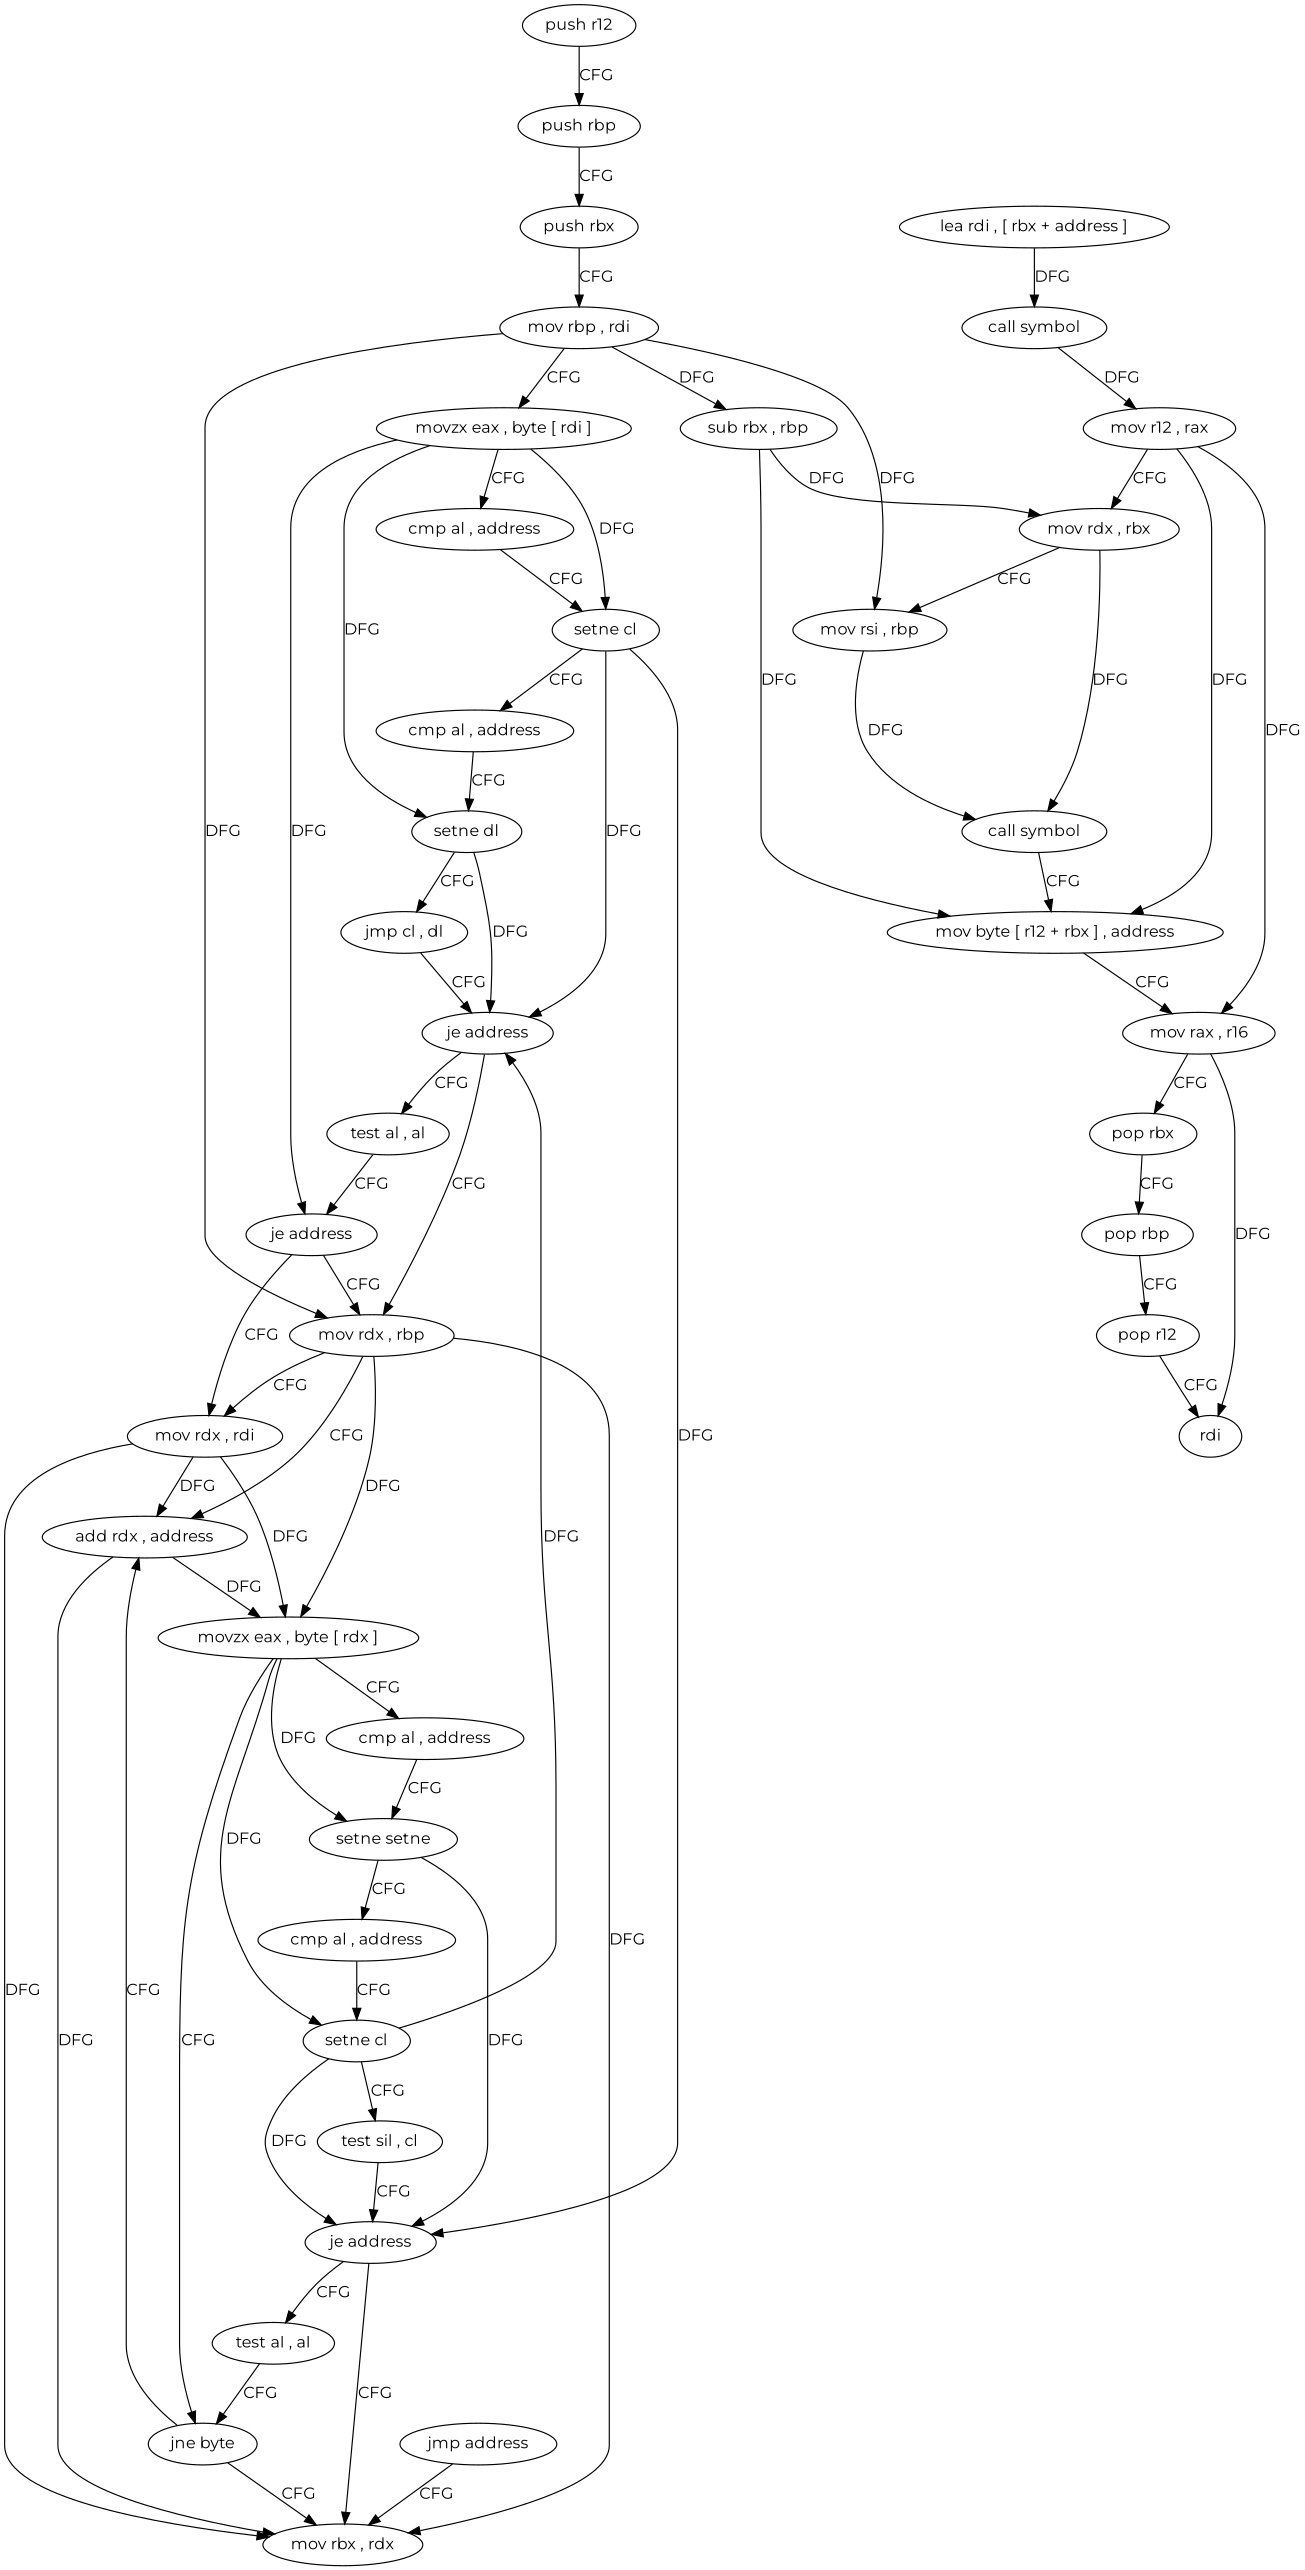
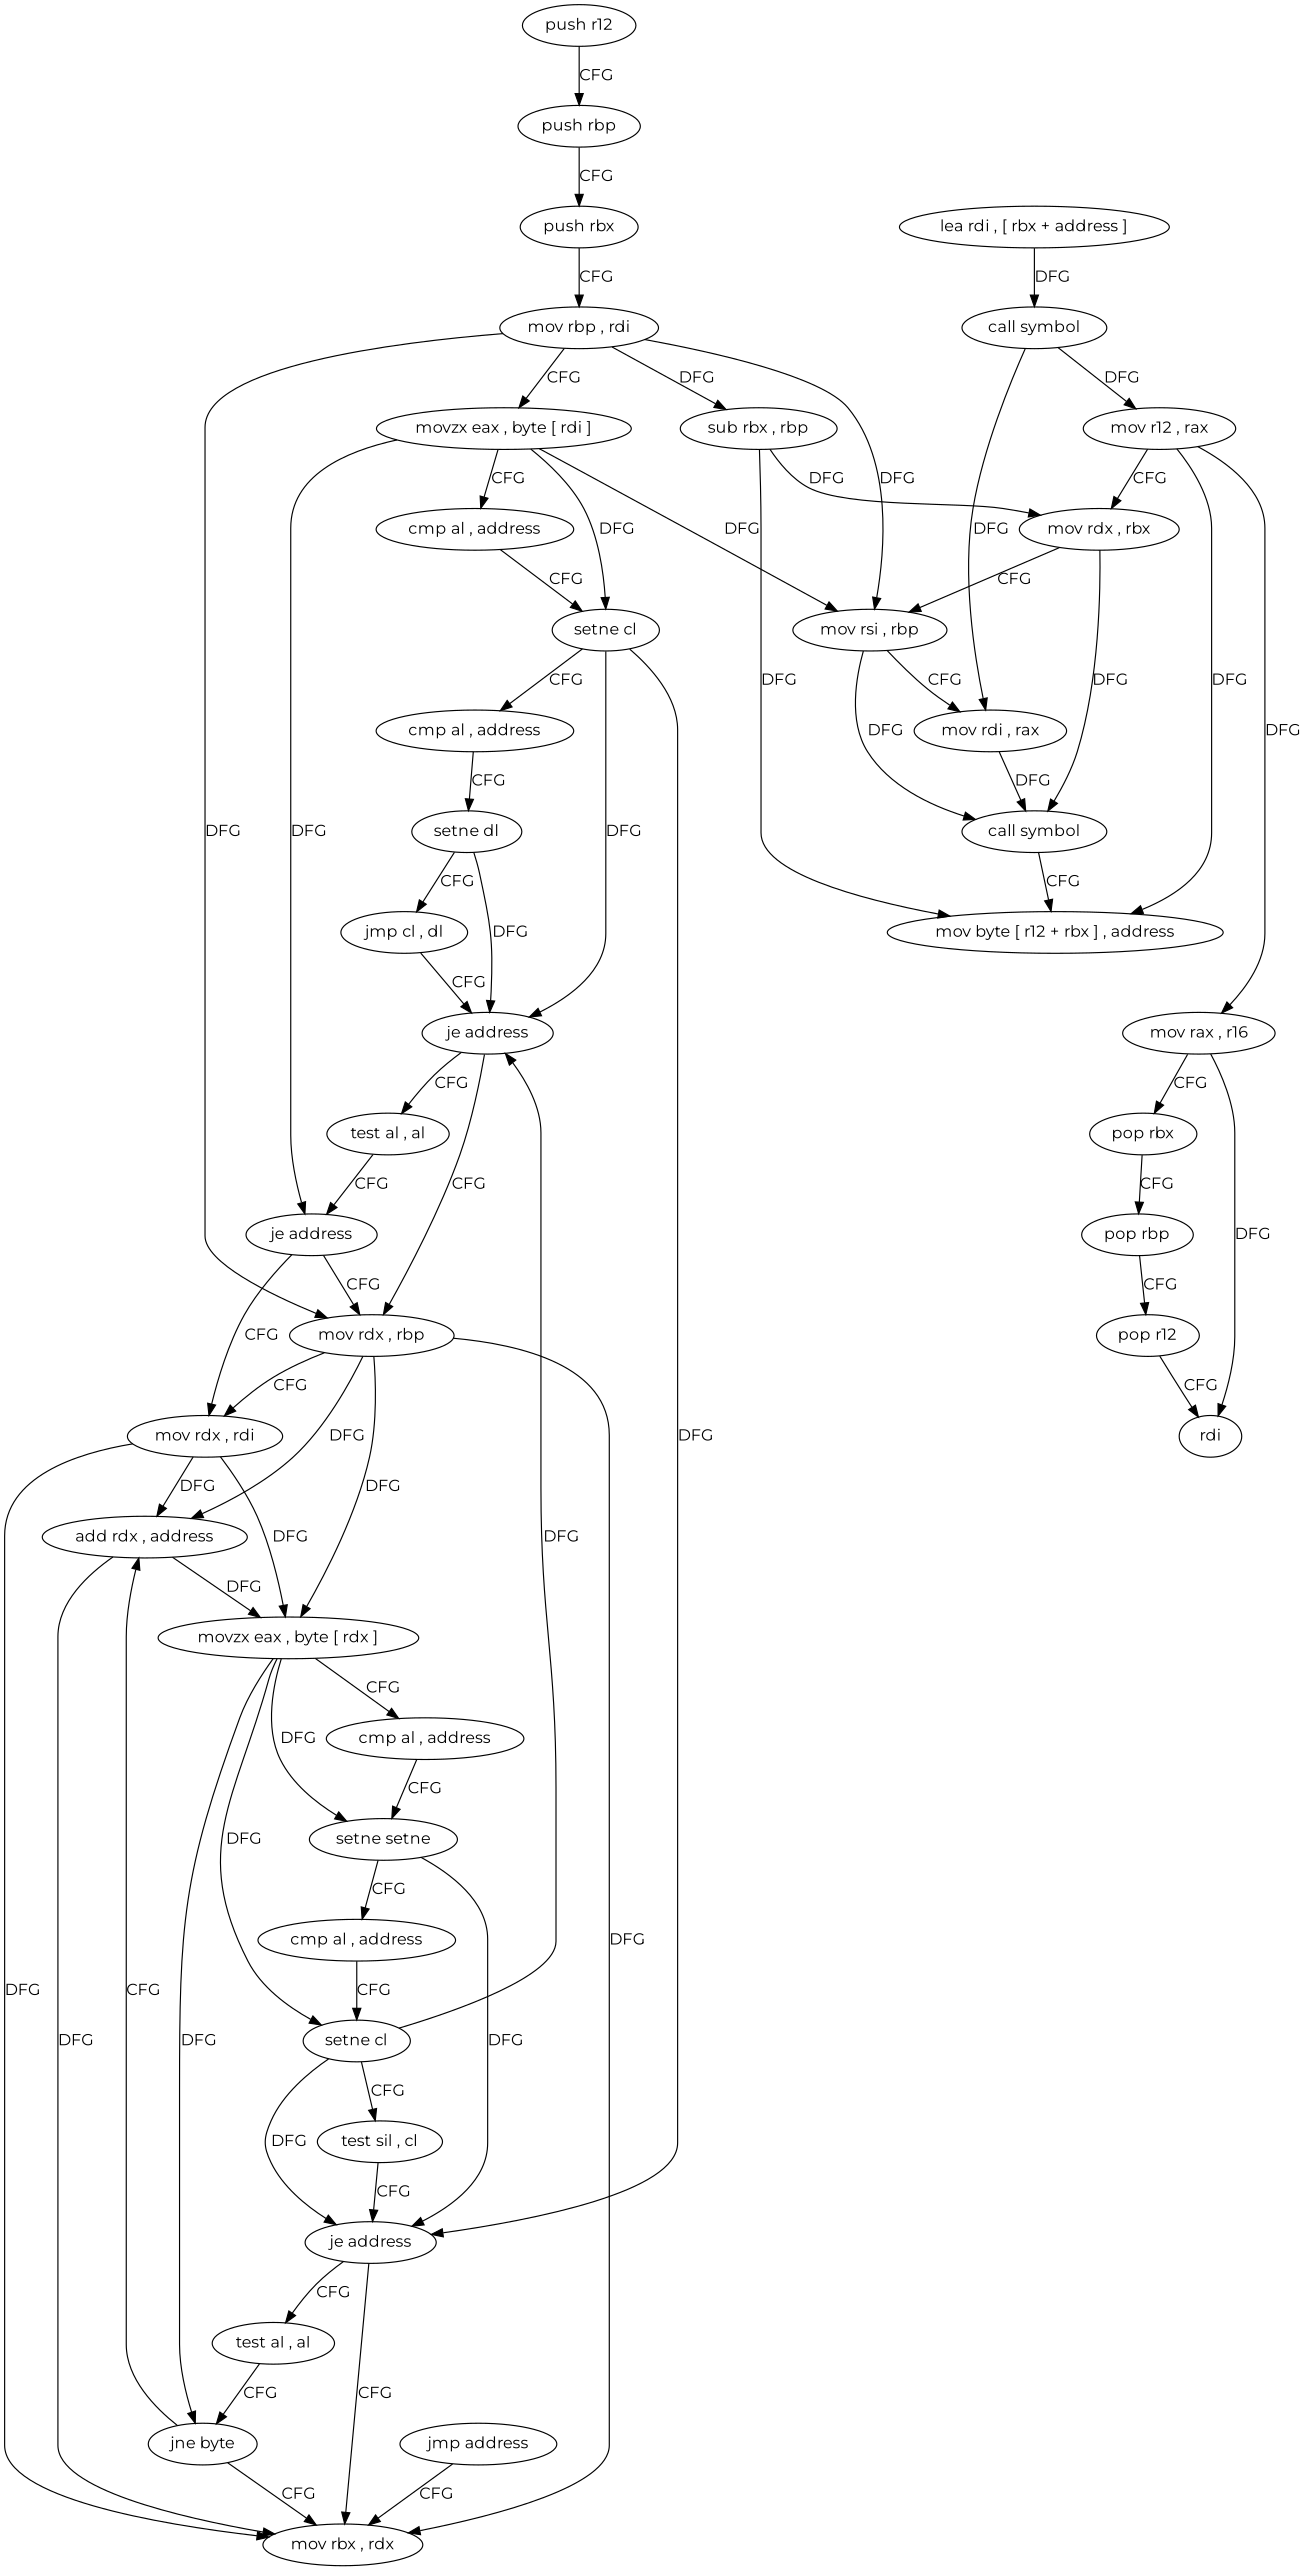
edge "movzx eax , byte [ rdi ]" -> "setne dl": now "movzx eax , byte [ rdi ]" -> "mov rsi , rbp"
node "mov rdi , rax": added
edge "mov byte [ r12 + rbx ] , address" -> "mov rax , r16": removed, label "CFG"
edge "mov rdx , rbp" -> "add rdx , address": label "CFG" -> "DFG"
edge "movzx eax , byte [ rdx ]" -> "jne byte": label "CFG" -> "DFG"
